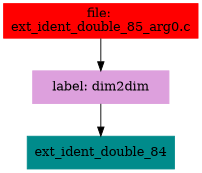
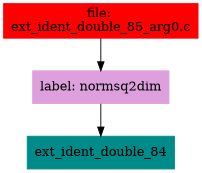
node "label: dim2dim": label "label: dim2dim" -> "label: normsq2dim"
